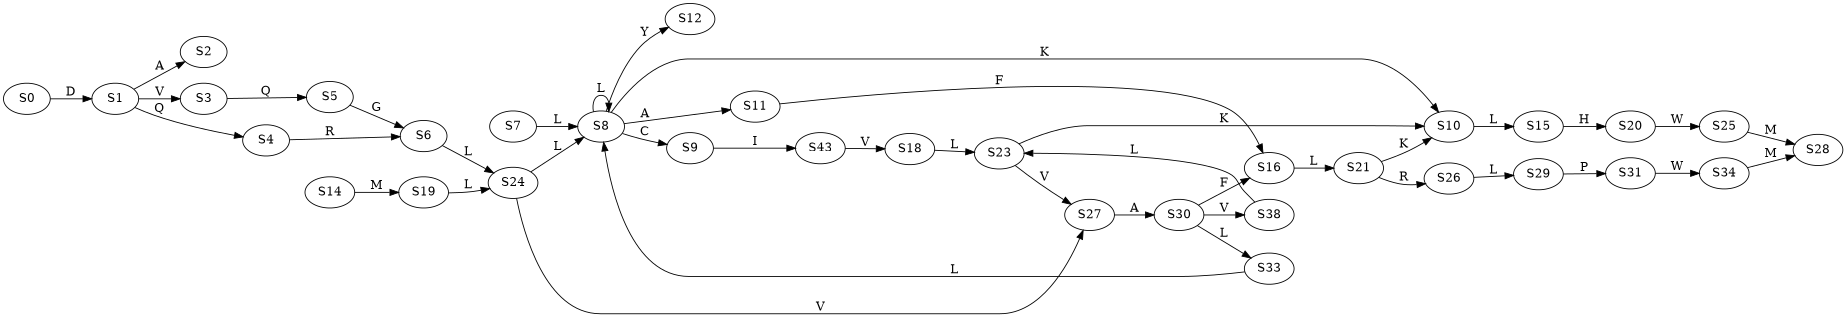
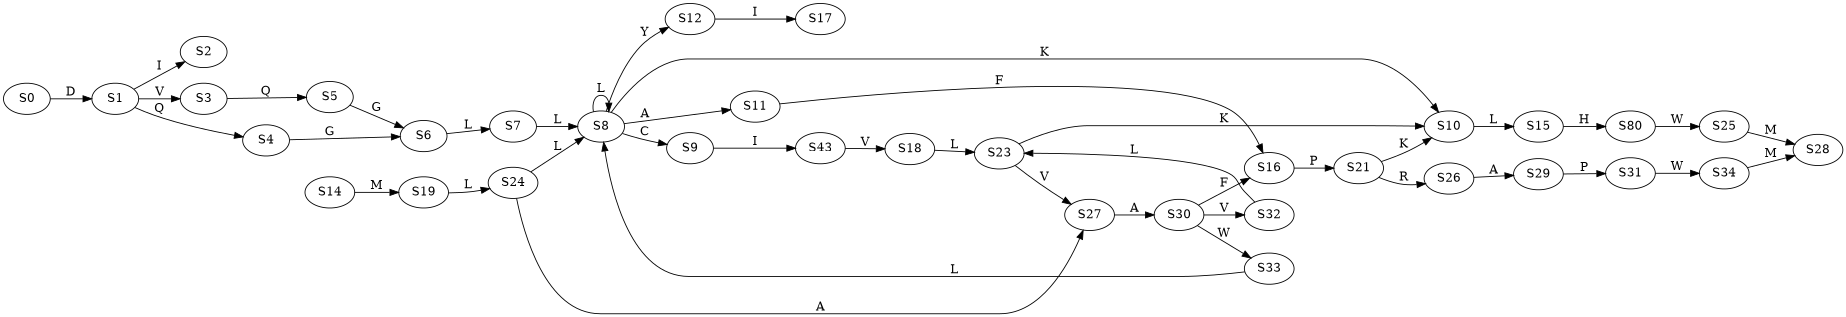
node "S17": added
edge "S1" -> "S2": label "A" -> "I"
node "S20": label "S20" -> "S80"
edge "S4" -> "S6": label "R" -> "G"
edge "S6" -> "S24": now "S6" -> "S7"
edge "S16" -> "S21": label "L" -> "P"
edge "S26" -> "S29": label "L" -> "A"
node "S38": label "S38" -> "S32"
edge "S30" -> "S33": label "L" -> "W"
edge "S24" -> "S27": label "V" -> "A"
